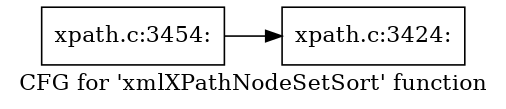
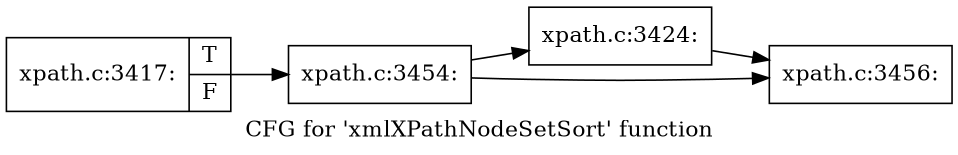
node "xpath.c:3417:": added
node "xpath.c:3456:": added
